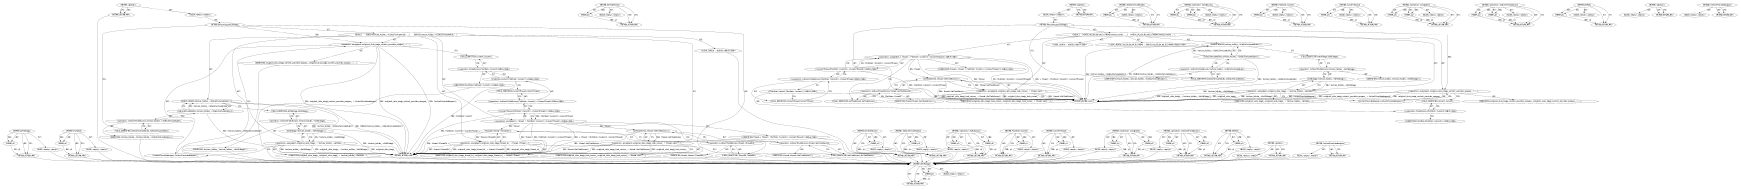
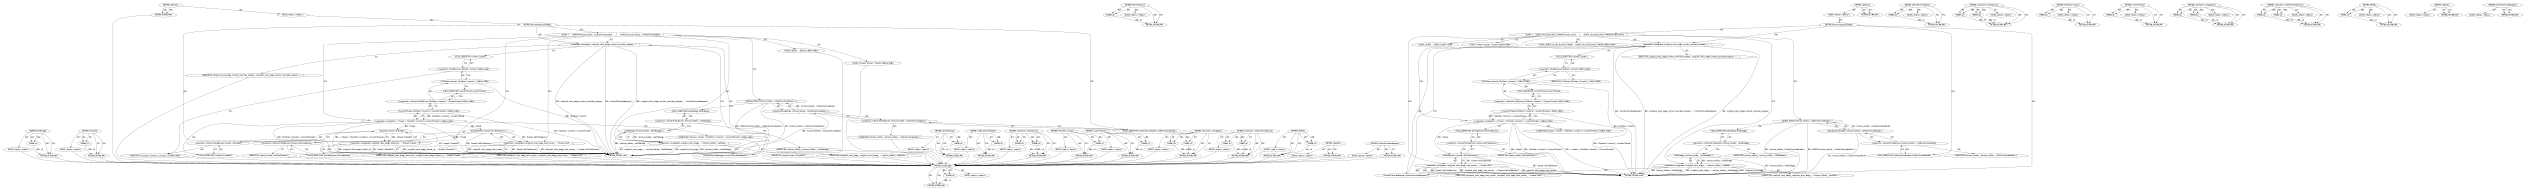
node "<(LOCAL,Thread* thread: Thread*)<SUB>9</SUB>>": added
node "<(LOCAL,Thread* thread: Thread*)<SUB>6</SUB>>": added
edge "<(<operator>.fieldAccess,Platform::Current)<SUB>9</SUB>>" -> "<(Platform.Current,Platform::Current())<SUB>9</SUB>>": added, label "CFG:"
edge "(<operator>.indirectFieldAccess,thread->ThreadId)" -> "(IDENTIFIER,thread,thread->ThreadId())": now "(<operator>.indirectFieldAccess,thread->ThreadId)" -> "<(IDENTIFIER,Platform,Platform::Current())<SUB>6</SUB>>"
